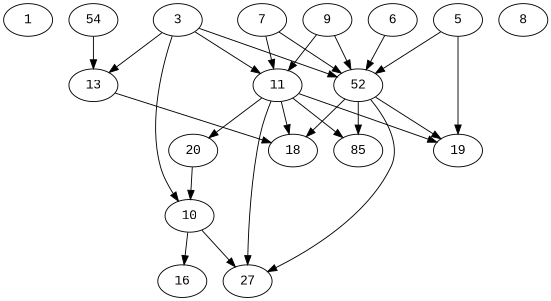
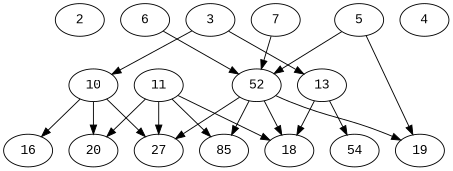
node "1": removed
node "2": added
node "9": removed
node "4": added
node "8": removed
edge "7" -> "11": removed
edge "54" -> "13": reversed
edge "3" -> "11": removed
edge "3" -> "52": removed
edge "11" -> "19": removed
edge "20" -> "10": reversed
